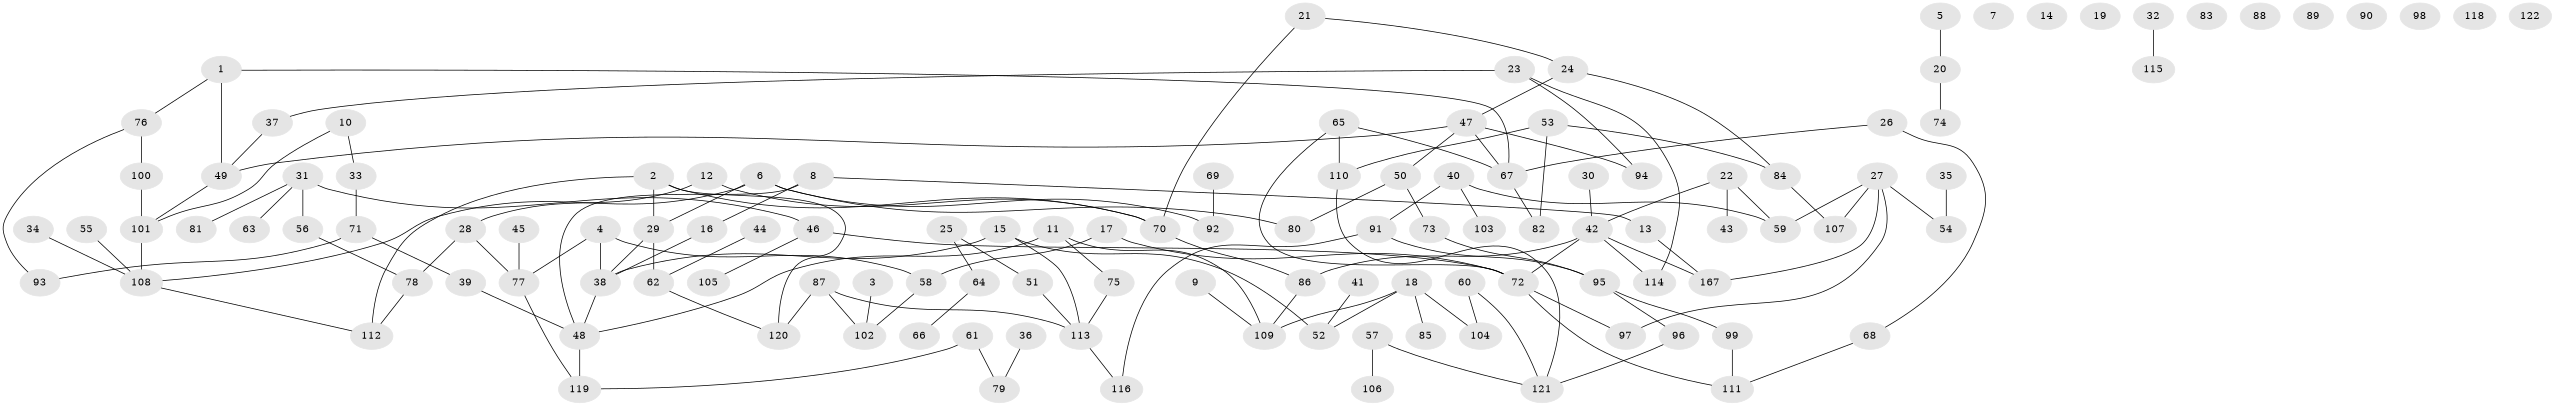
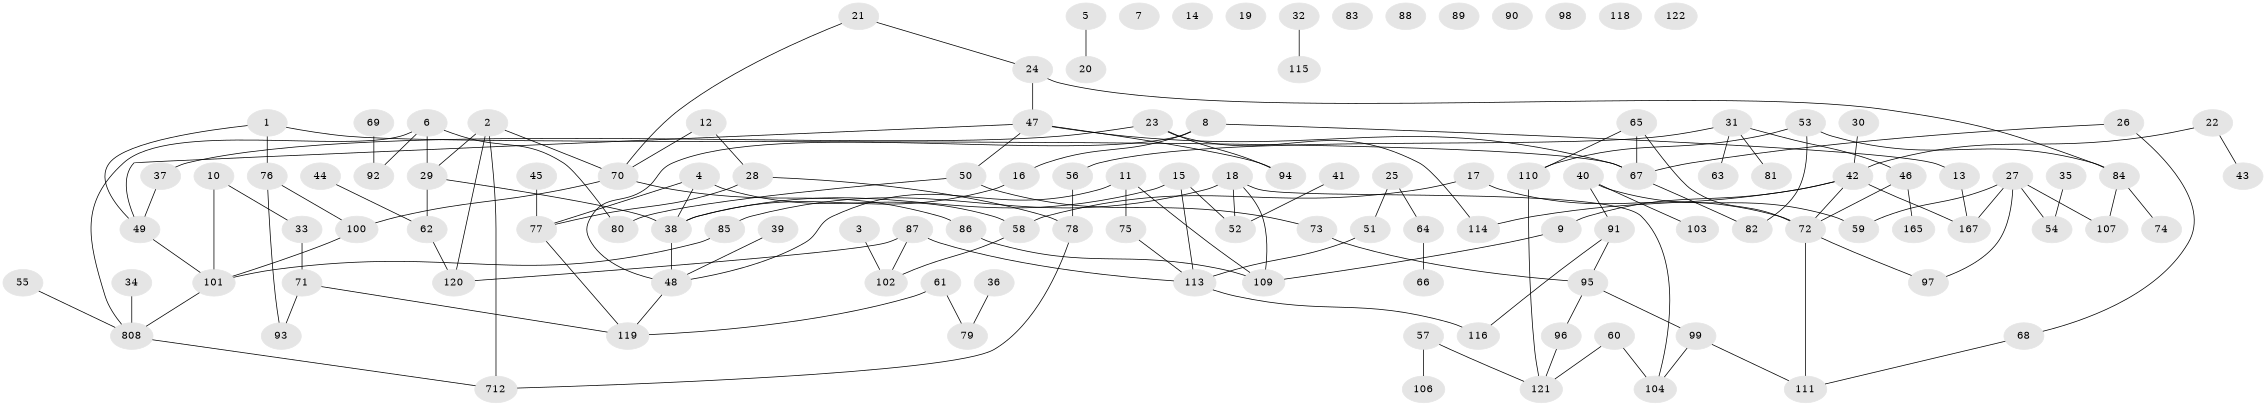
edge "20" -- "74": now "84" -- "74"
edge "70" -- "100": added
edge "22" -- "59": removed
edge "71" -- "39": now "71" -- "119"
edge "42" -- "86": now "42" -- "9"
edge "85" -- "101": added
node "108": label "108" -> "808"
node "105": label "105" -> "165"
node "112": label "112" -> "712"
edge "99" -- "104": added
